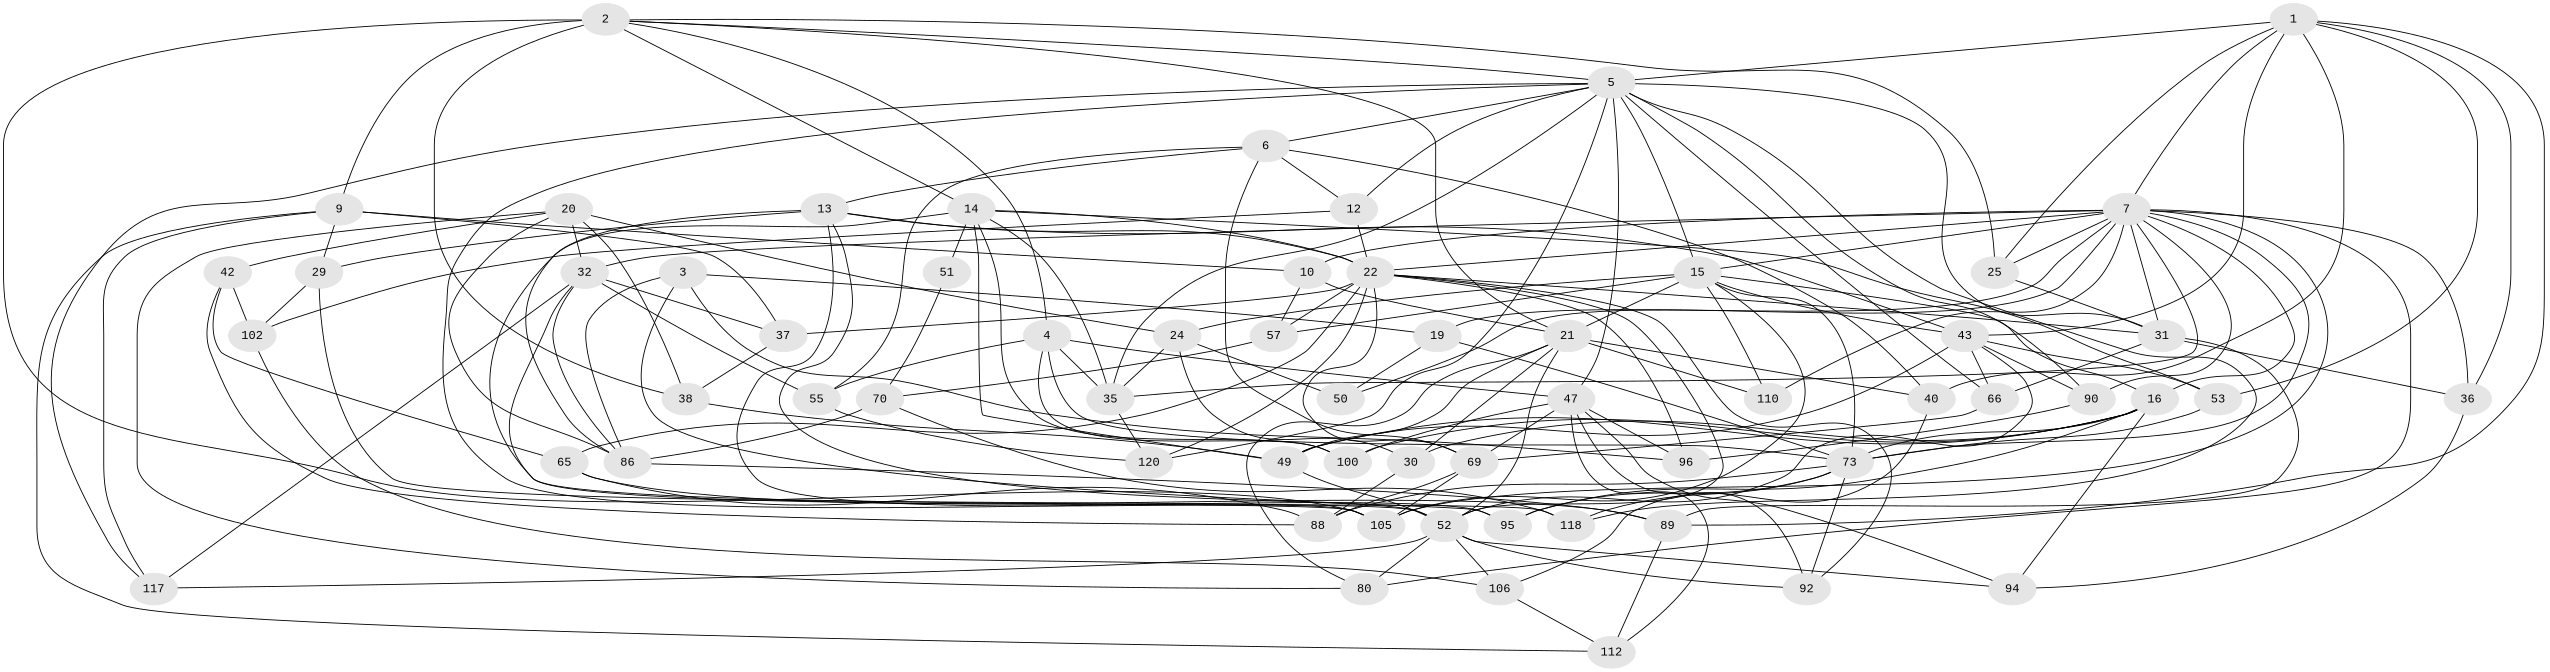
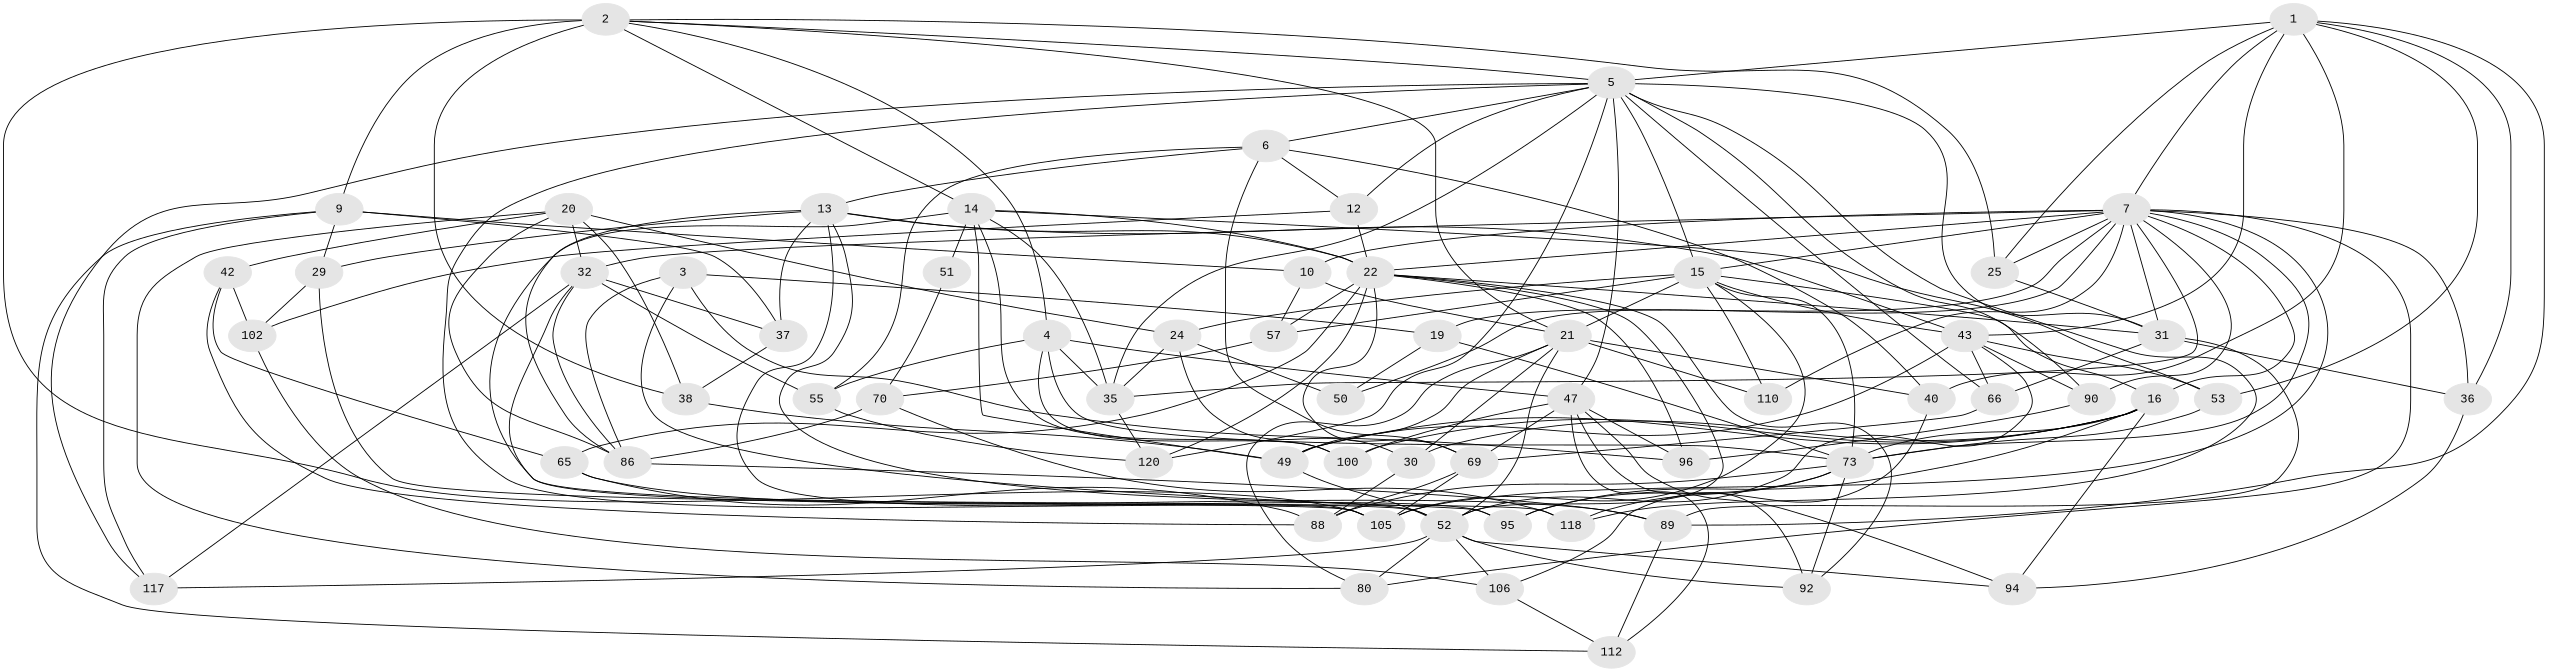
edge "22" -- "37": now "13" -- "37"
